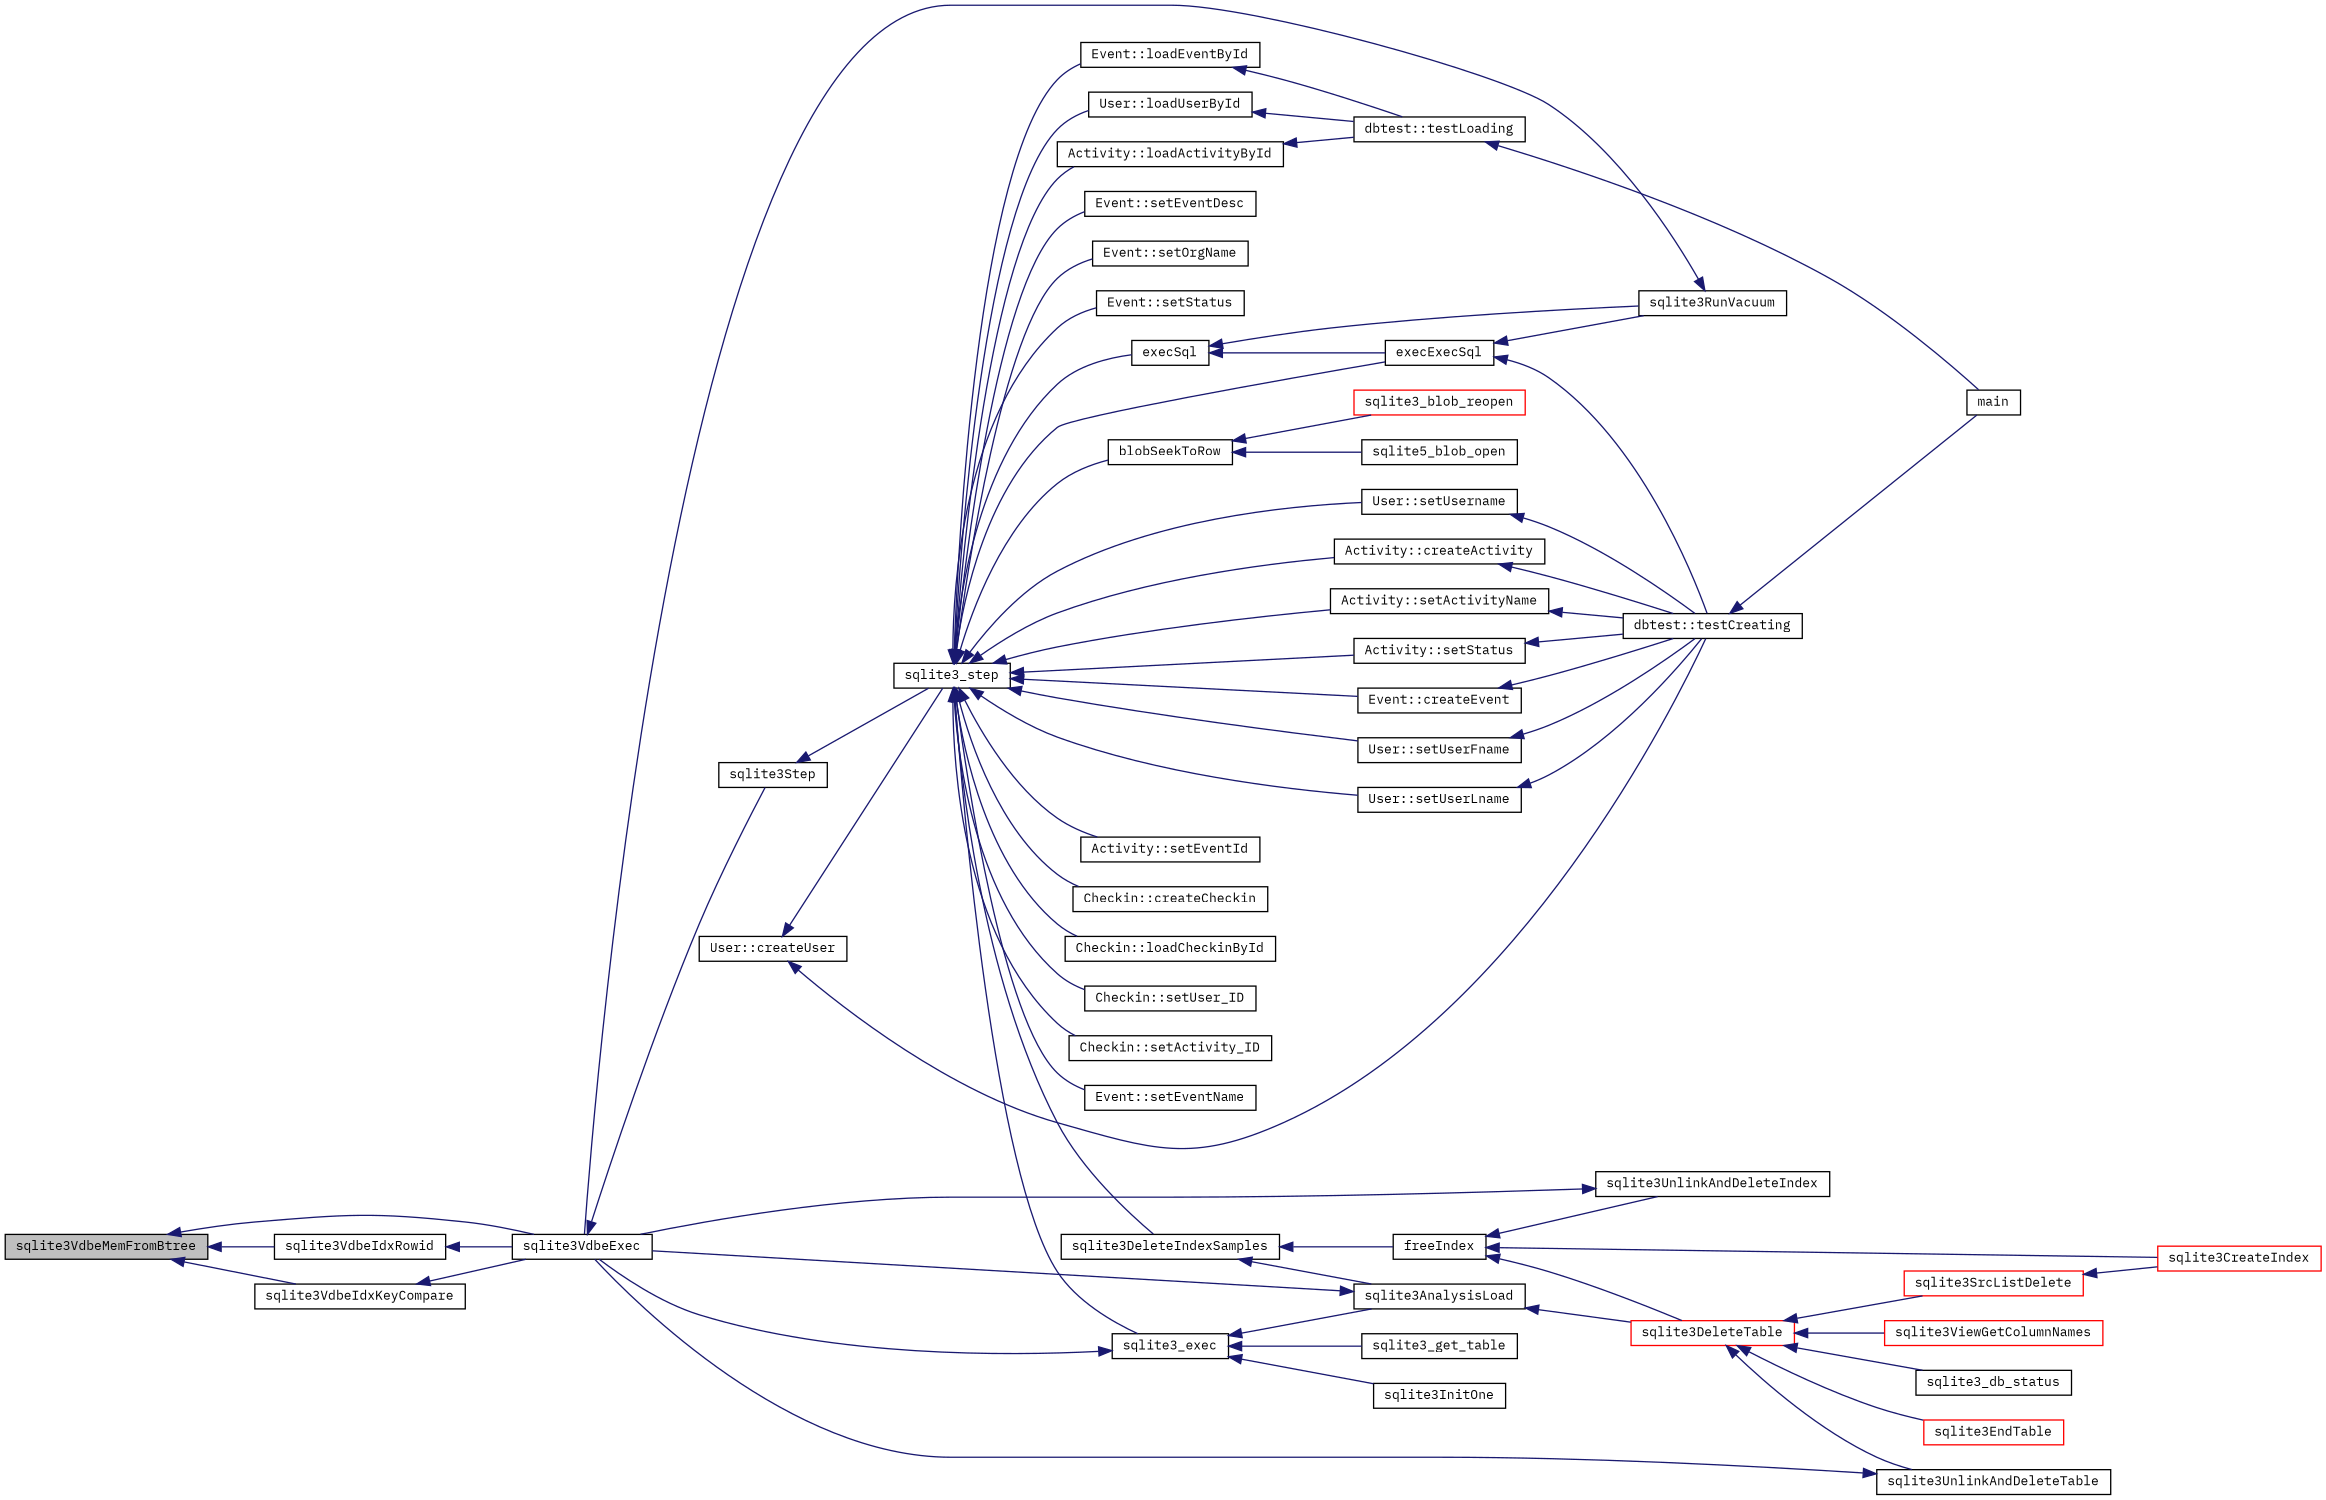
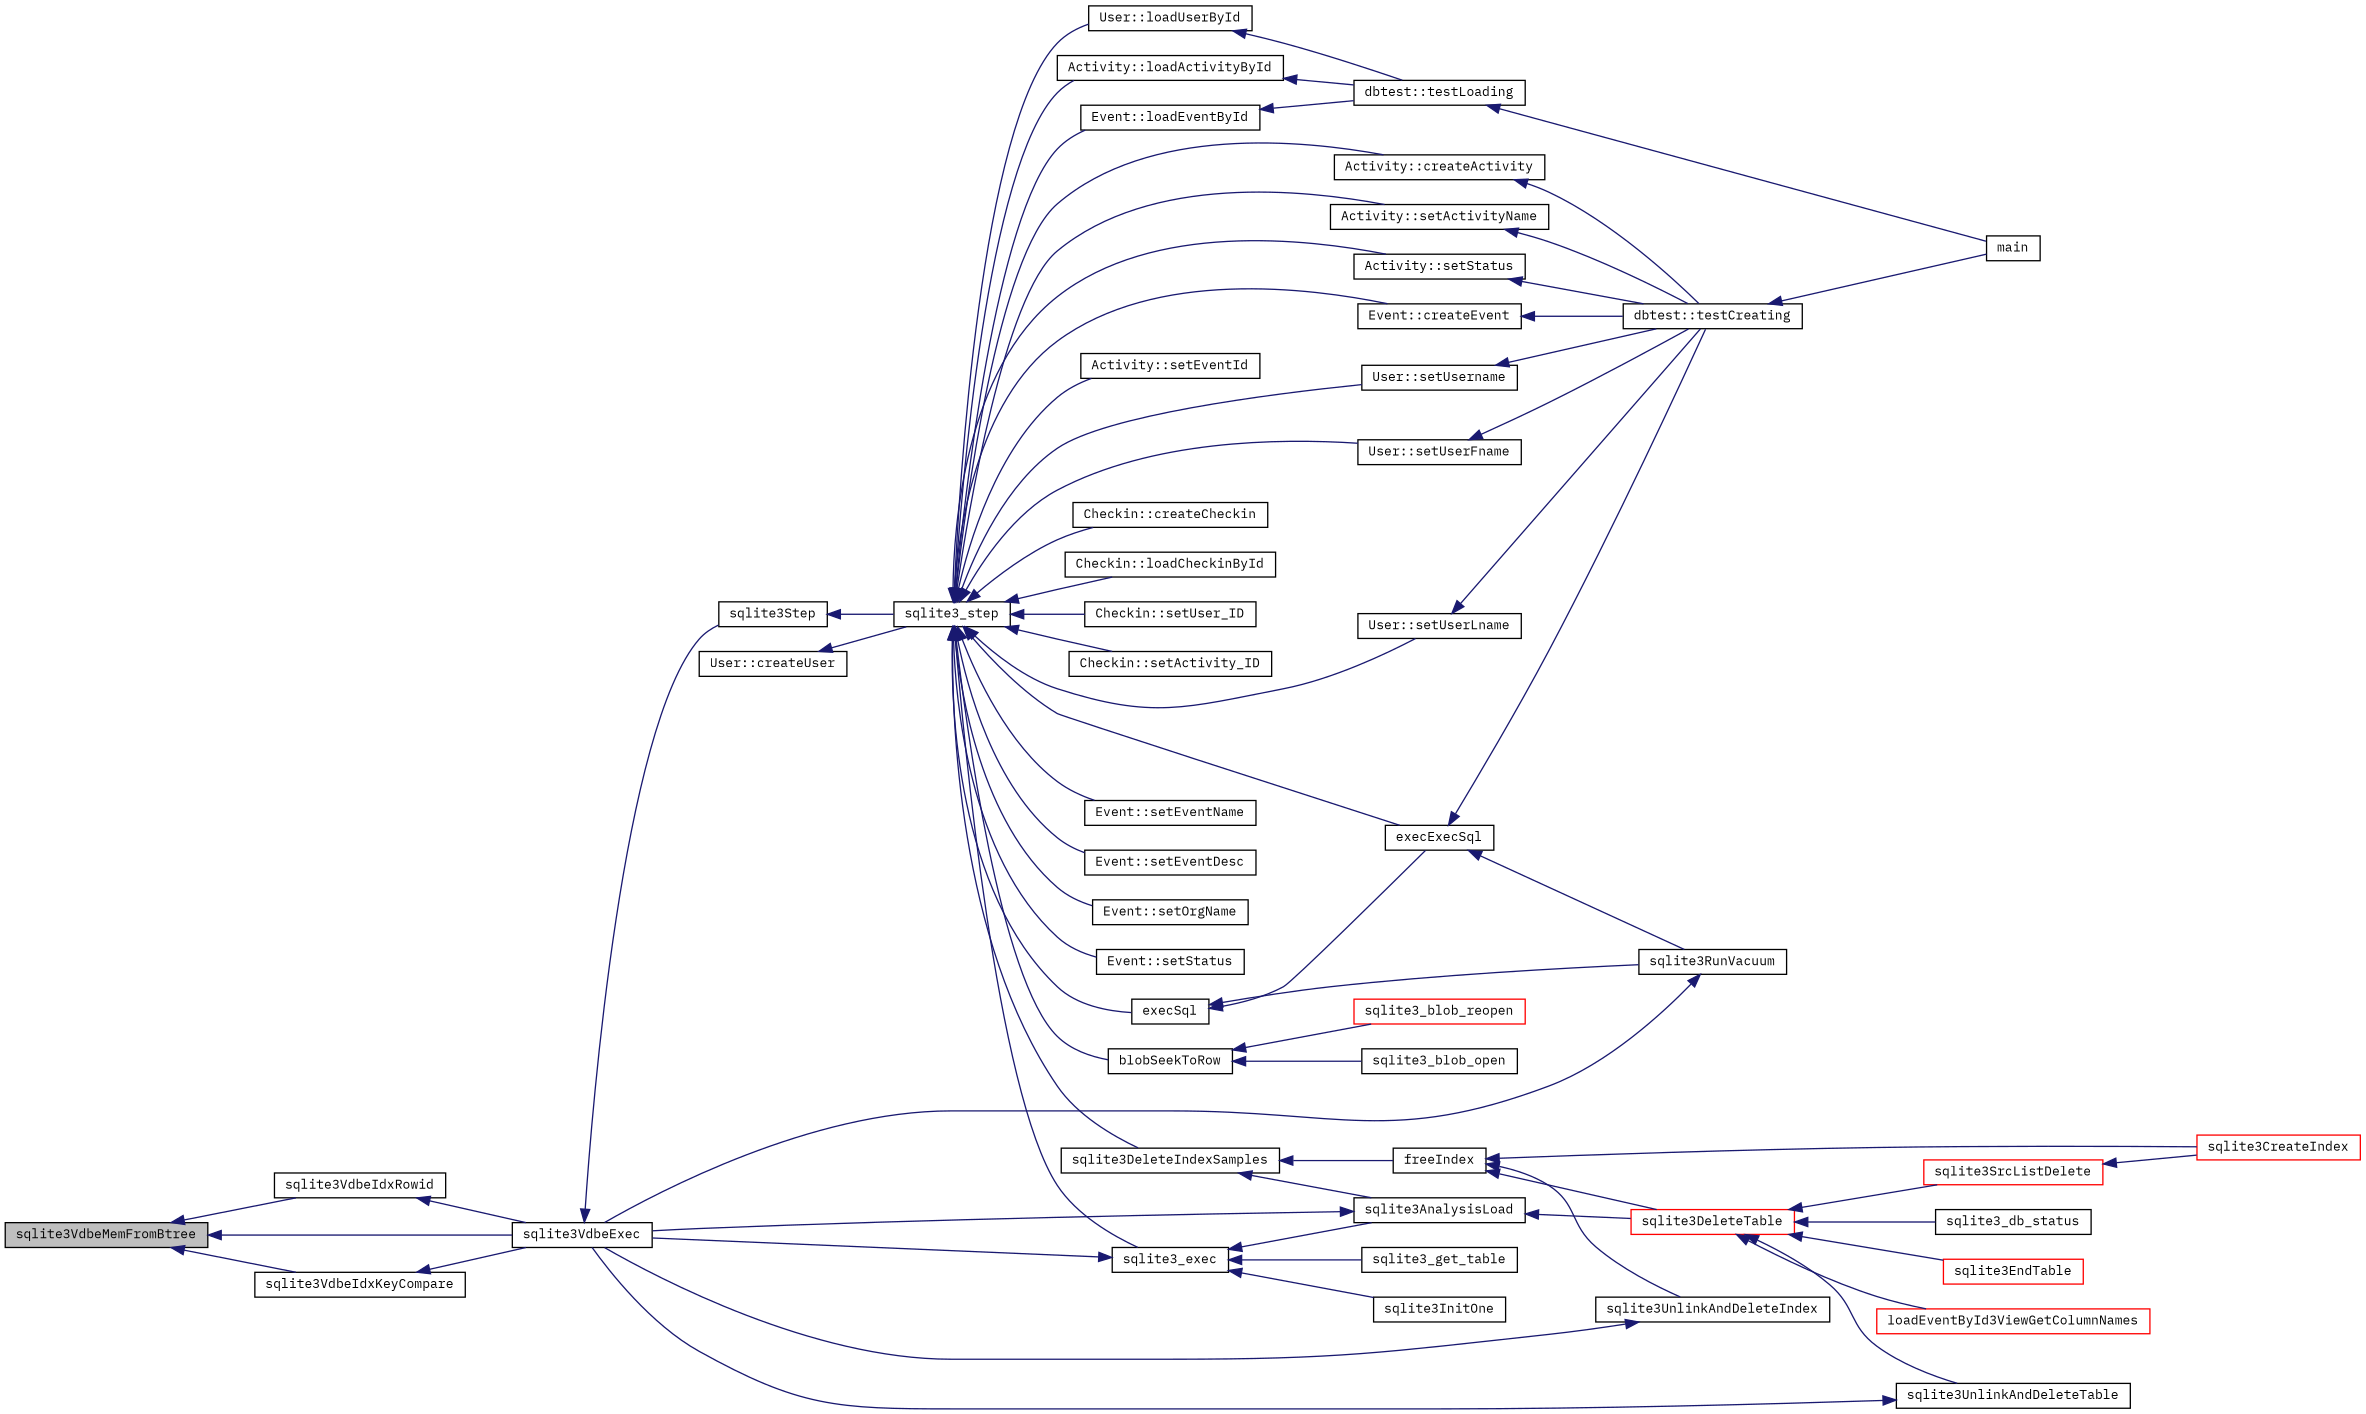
node "sqlite5_blob_open": label "sqlite5_blob_open" -> "sqlite3_blob_open"
edge "dbtest::testCreating" -> "User::createUser": removed
node "sqlite3ViewGetColumnNames": label "sqlite3ViewGetColumnNames" -> "loadEventById3ViewGetColumnNames"
